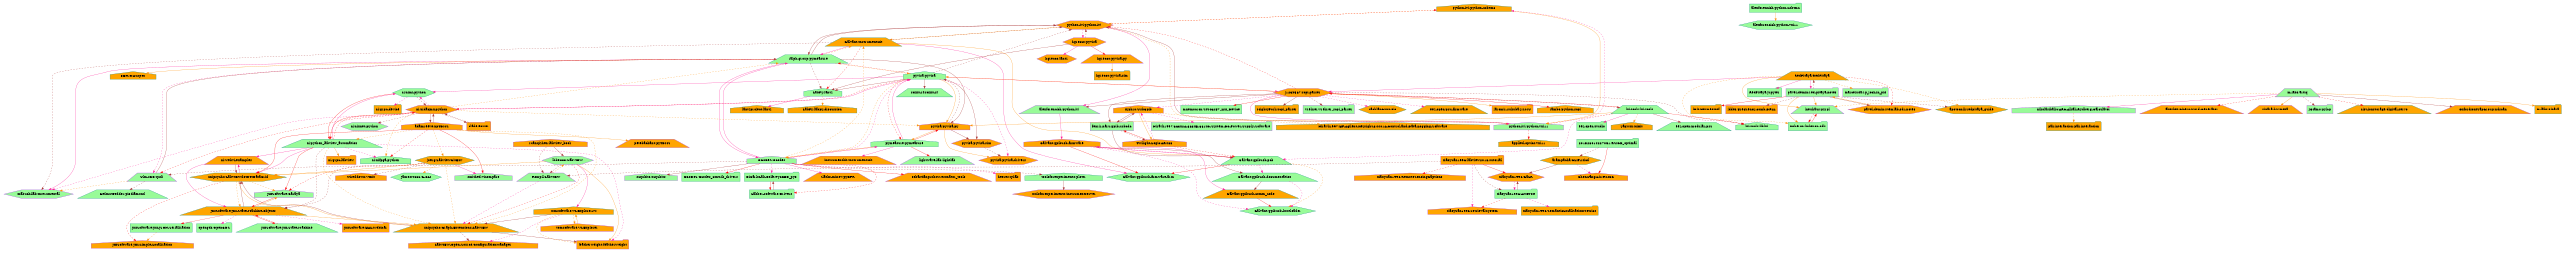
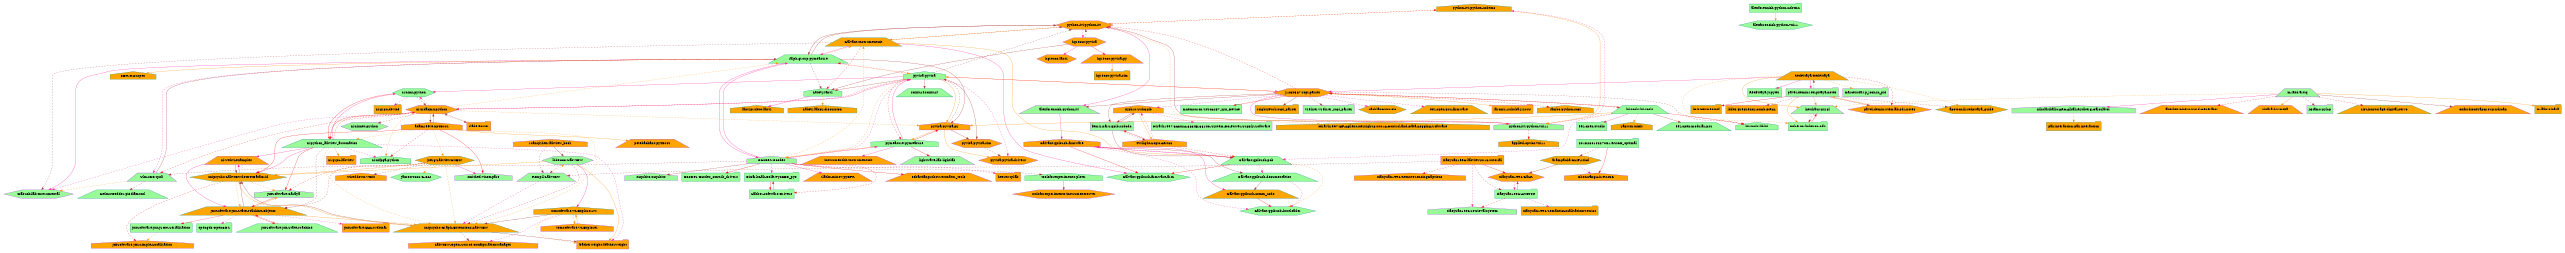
edge "j123b567/scpi-parser" -> "rambo/python-scpi": style solid -> dashed
node "xiaoyuan1996/retrievalSystem": fillcolor orange -> palegreen
